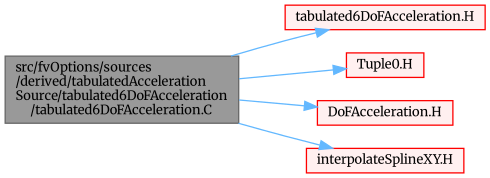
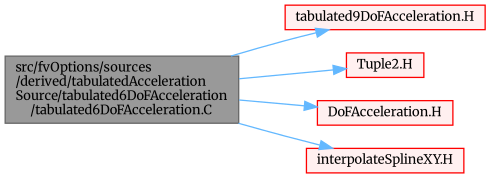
node "tabulated6DoFAcceleration.H": label "tabulated6DoFAcceleration.H" -> "tabulated9DoFAcceleration.H"
node "Tuple0.H": label "Tuple0.H" -> "Tuple2.H"
